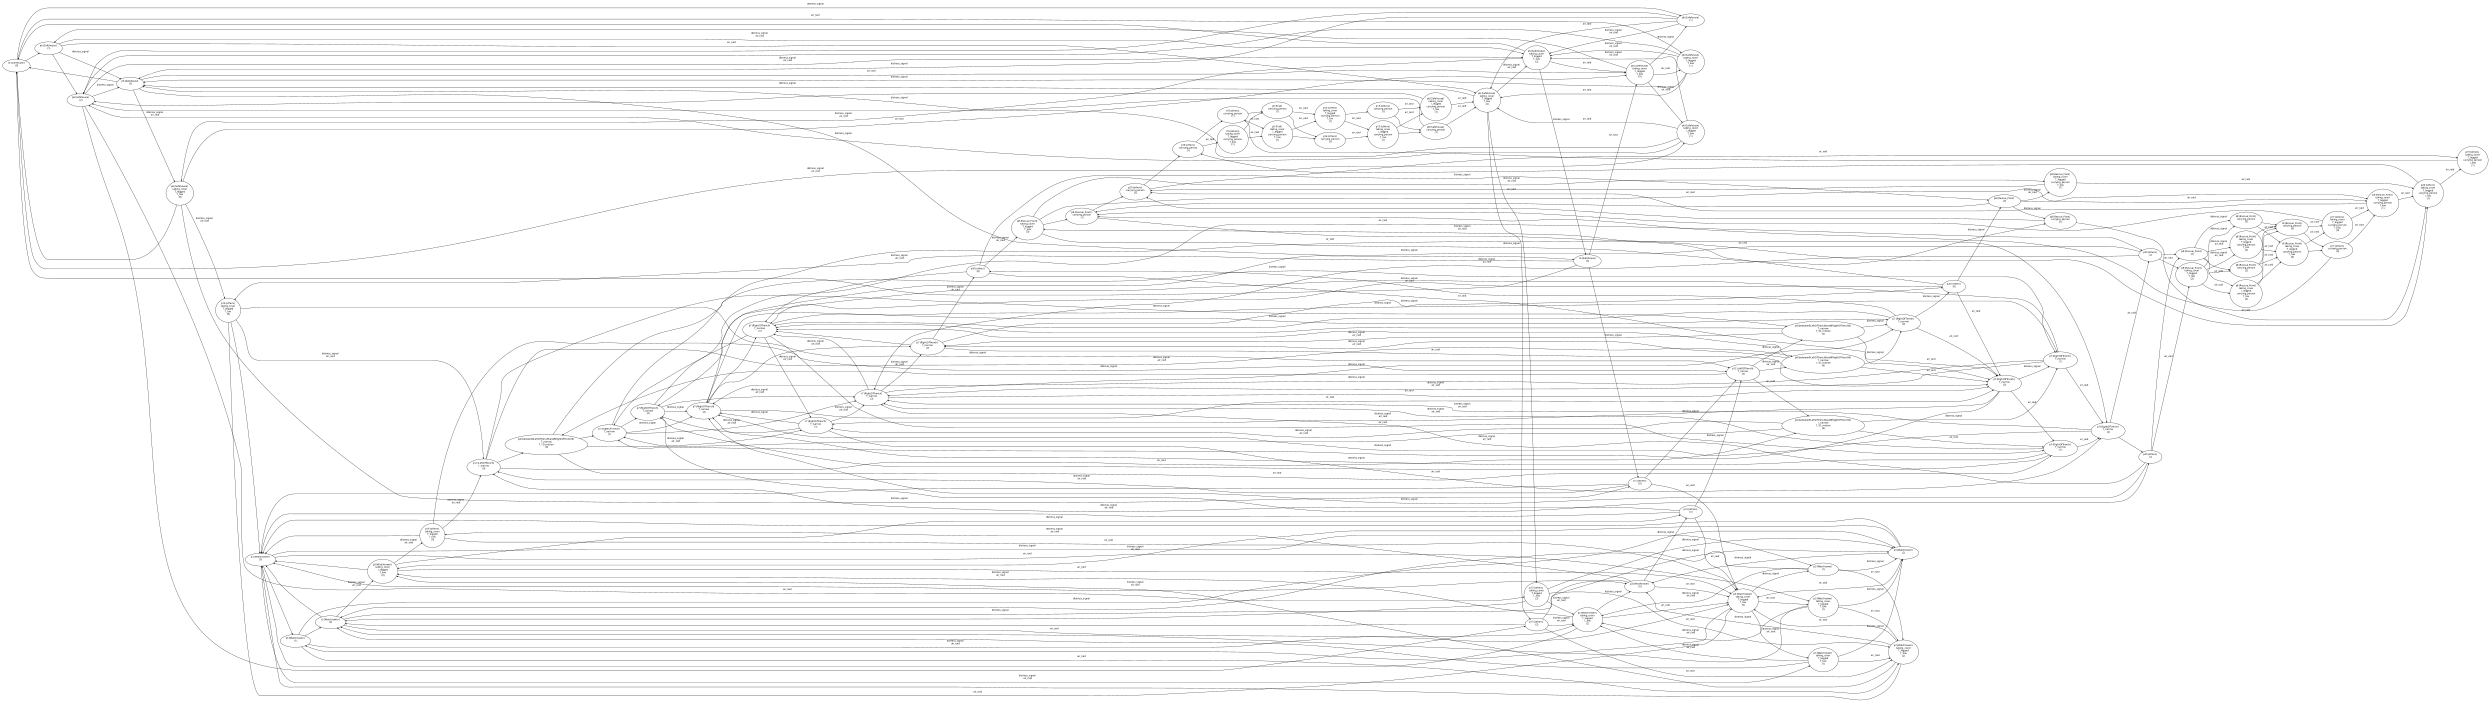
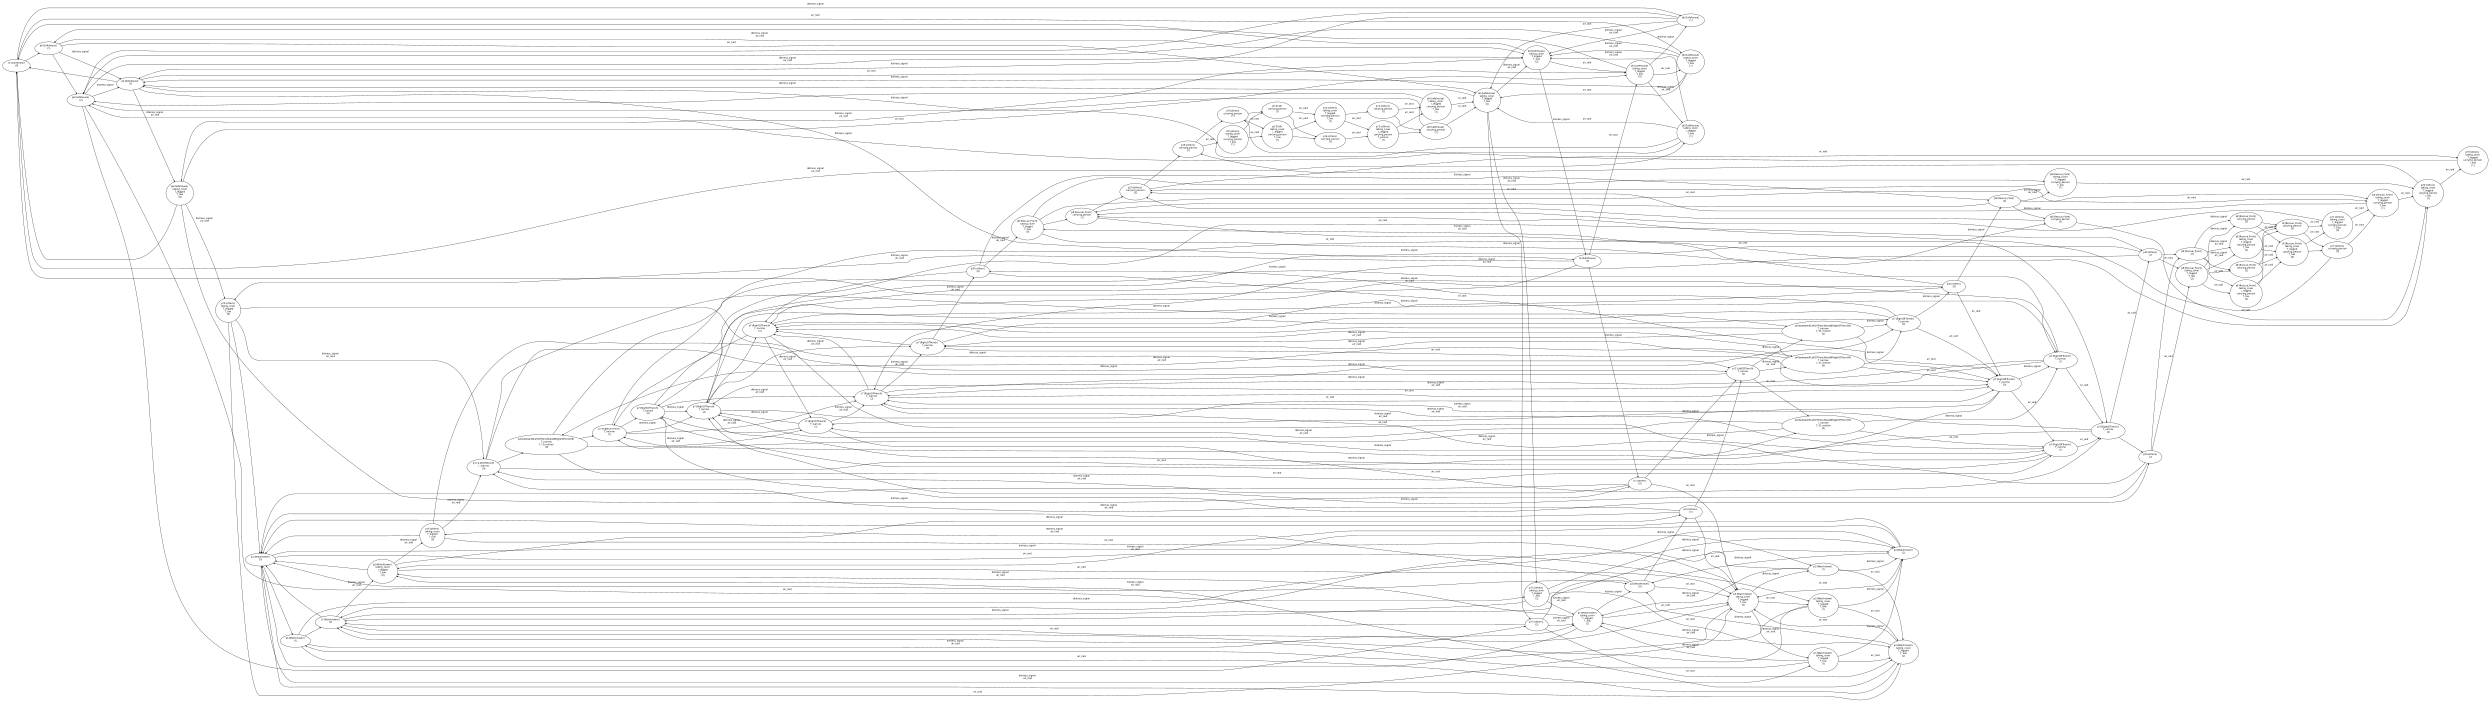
node "p15 (others) taking_cover T_legged carrying_person T_low (1)": label "p15 (others) taking_cover T_legged carrying_person T_low (1)" -> "p15 (others) taking_cover T_legged carrying_person T_person (1)"
